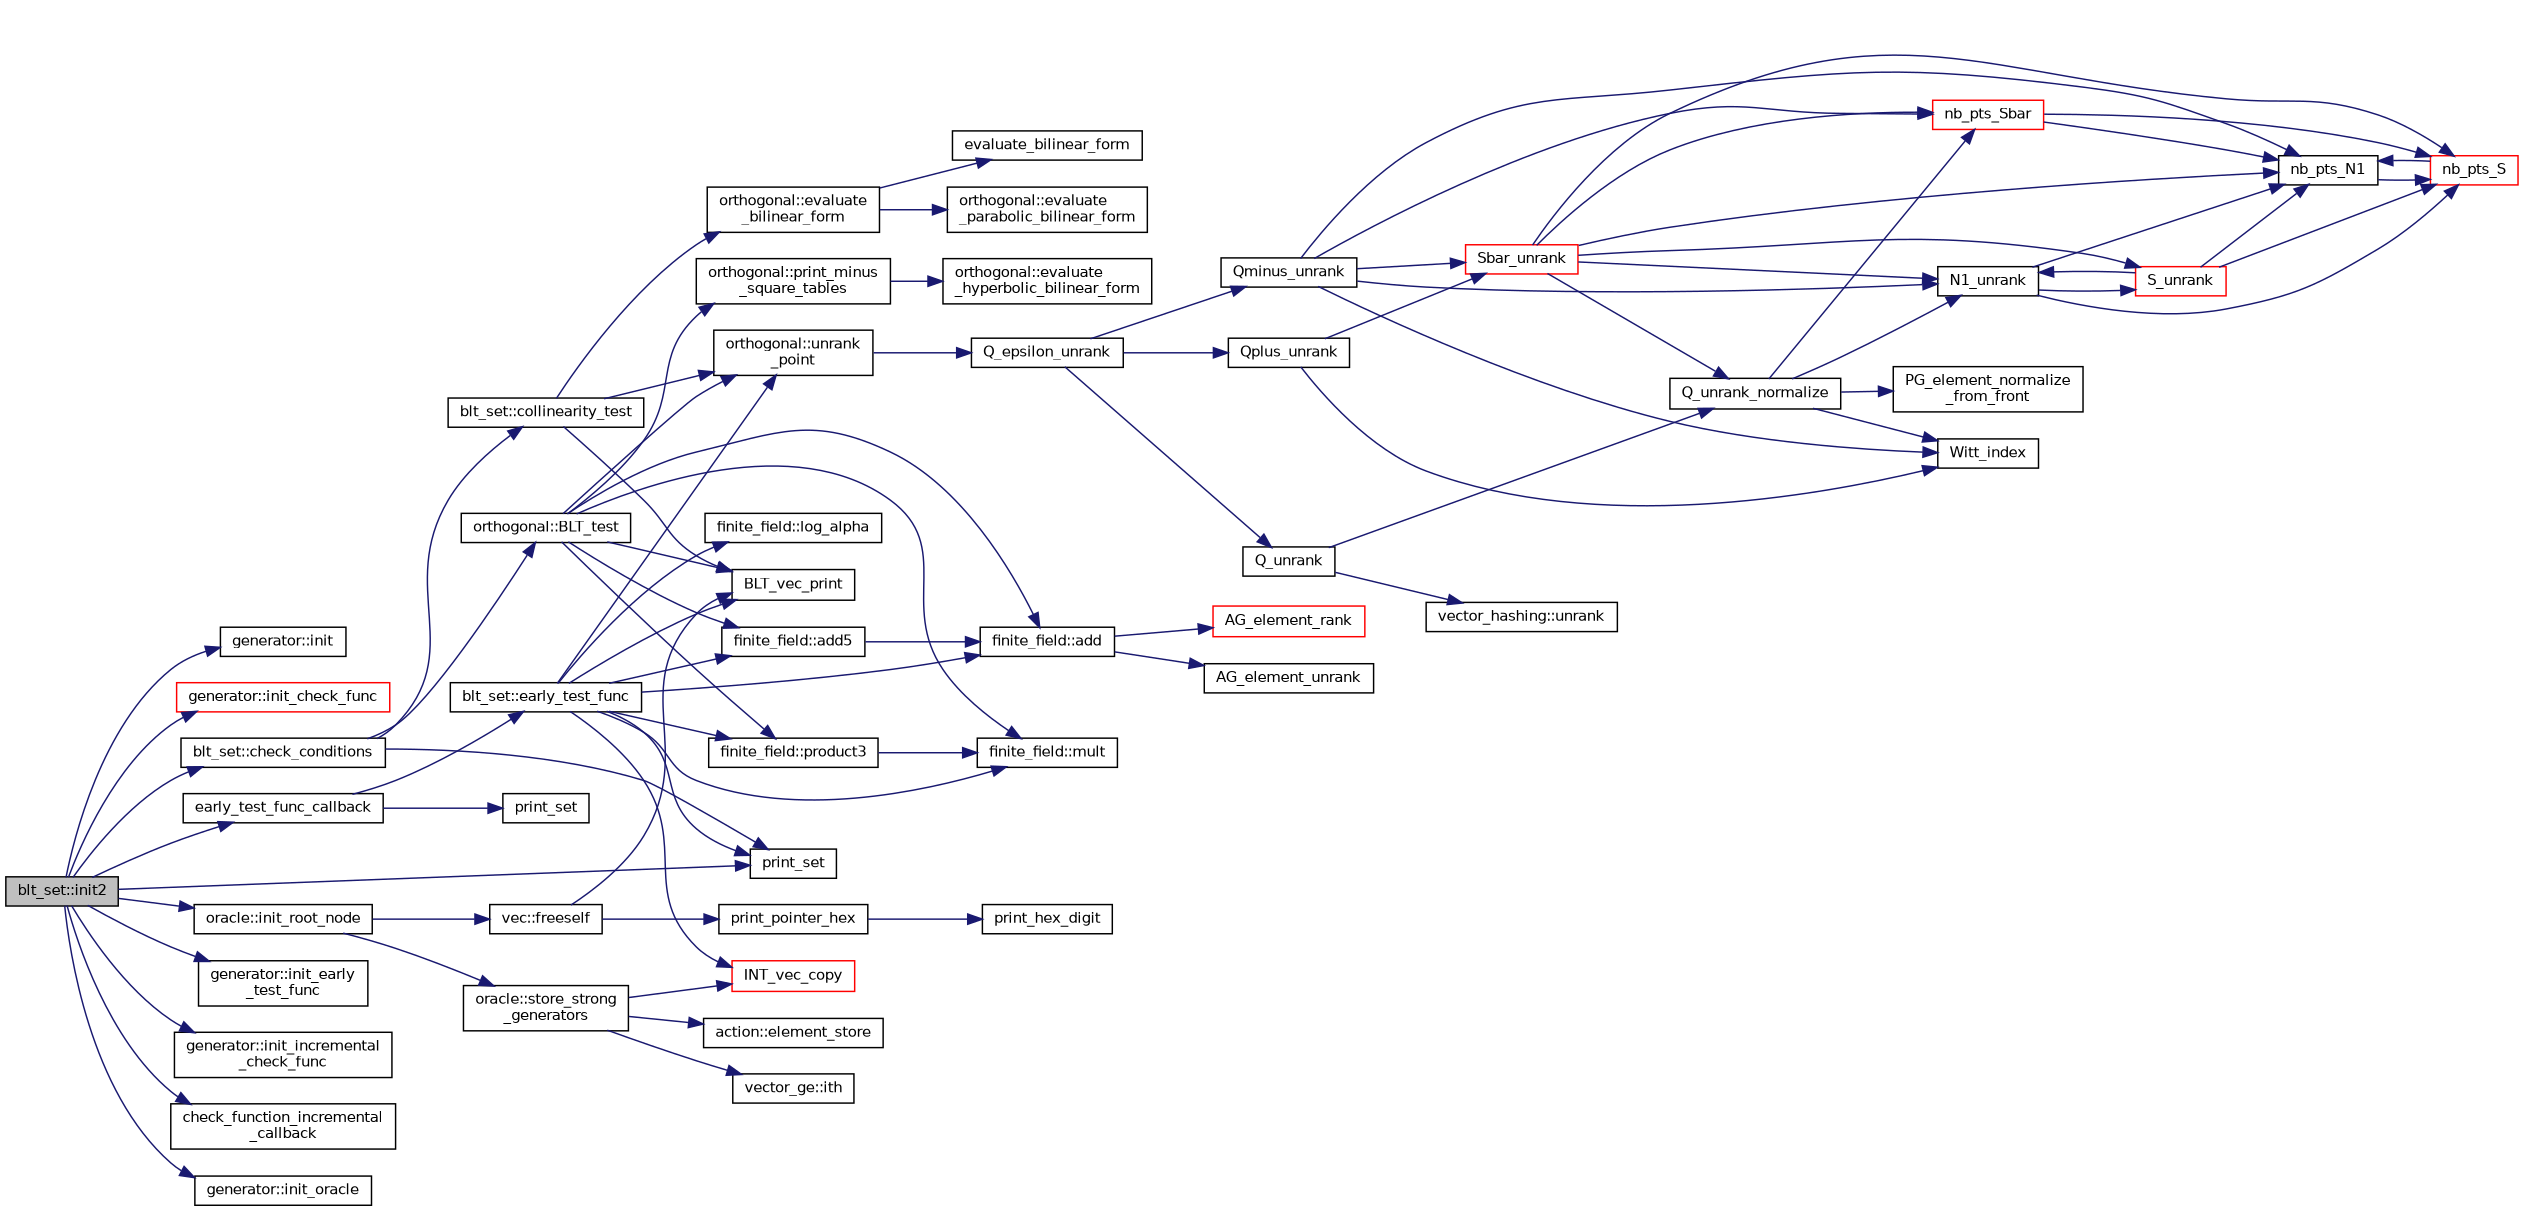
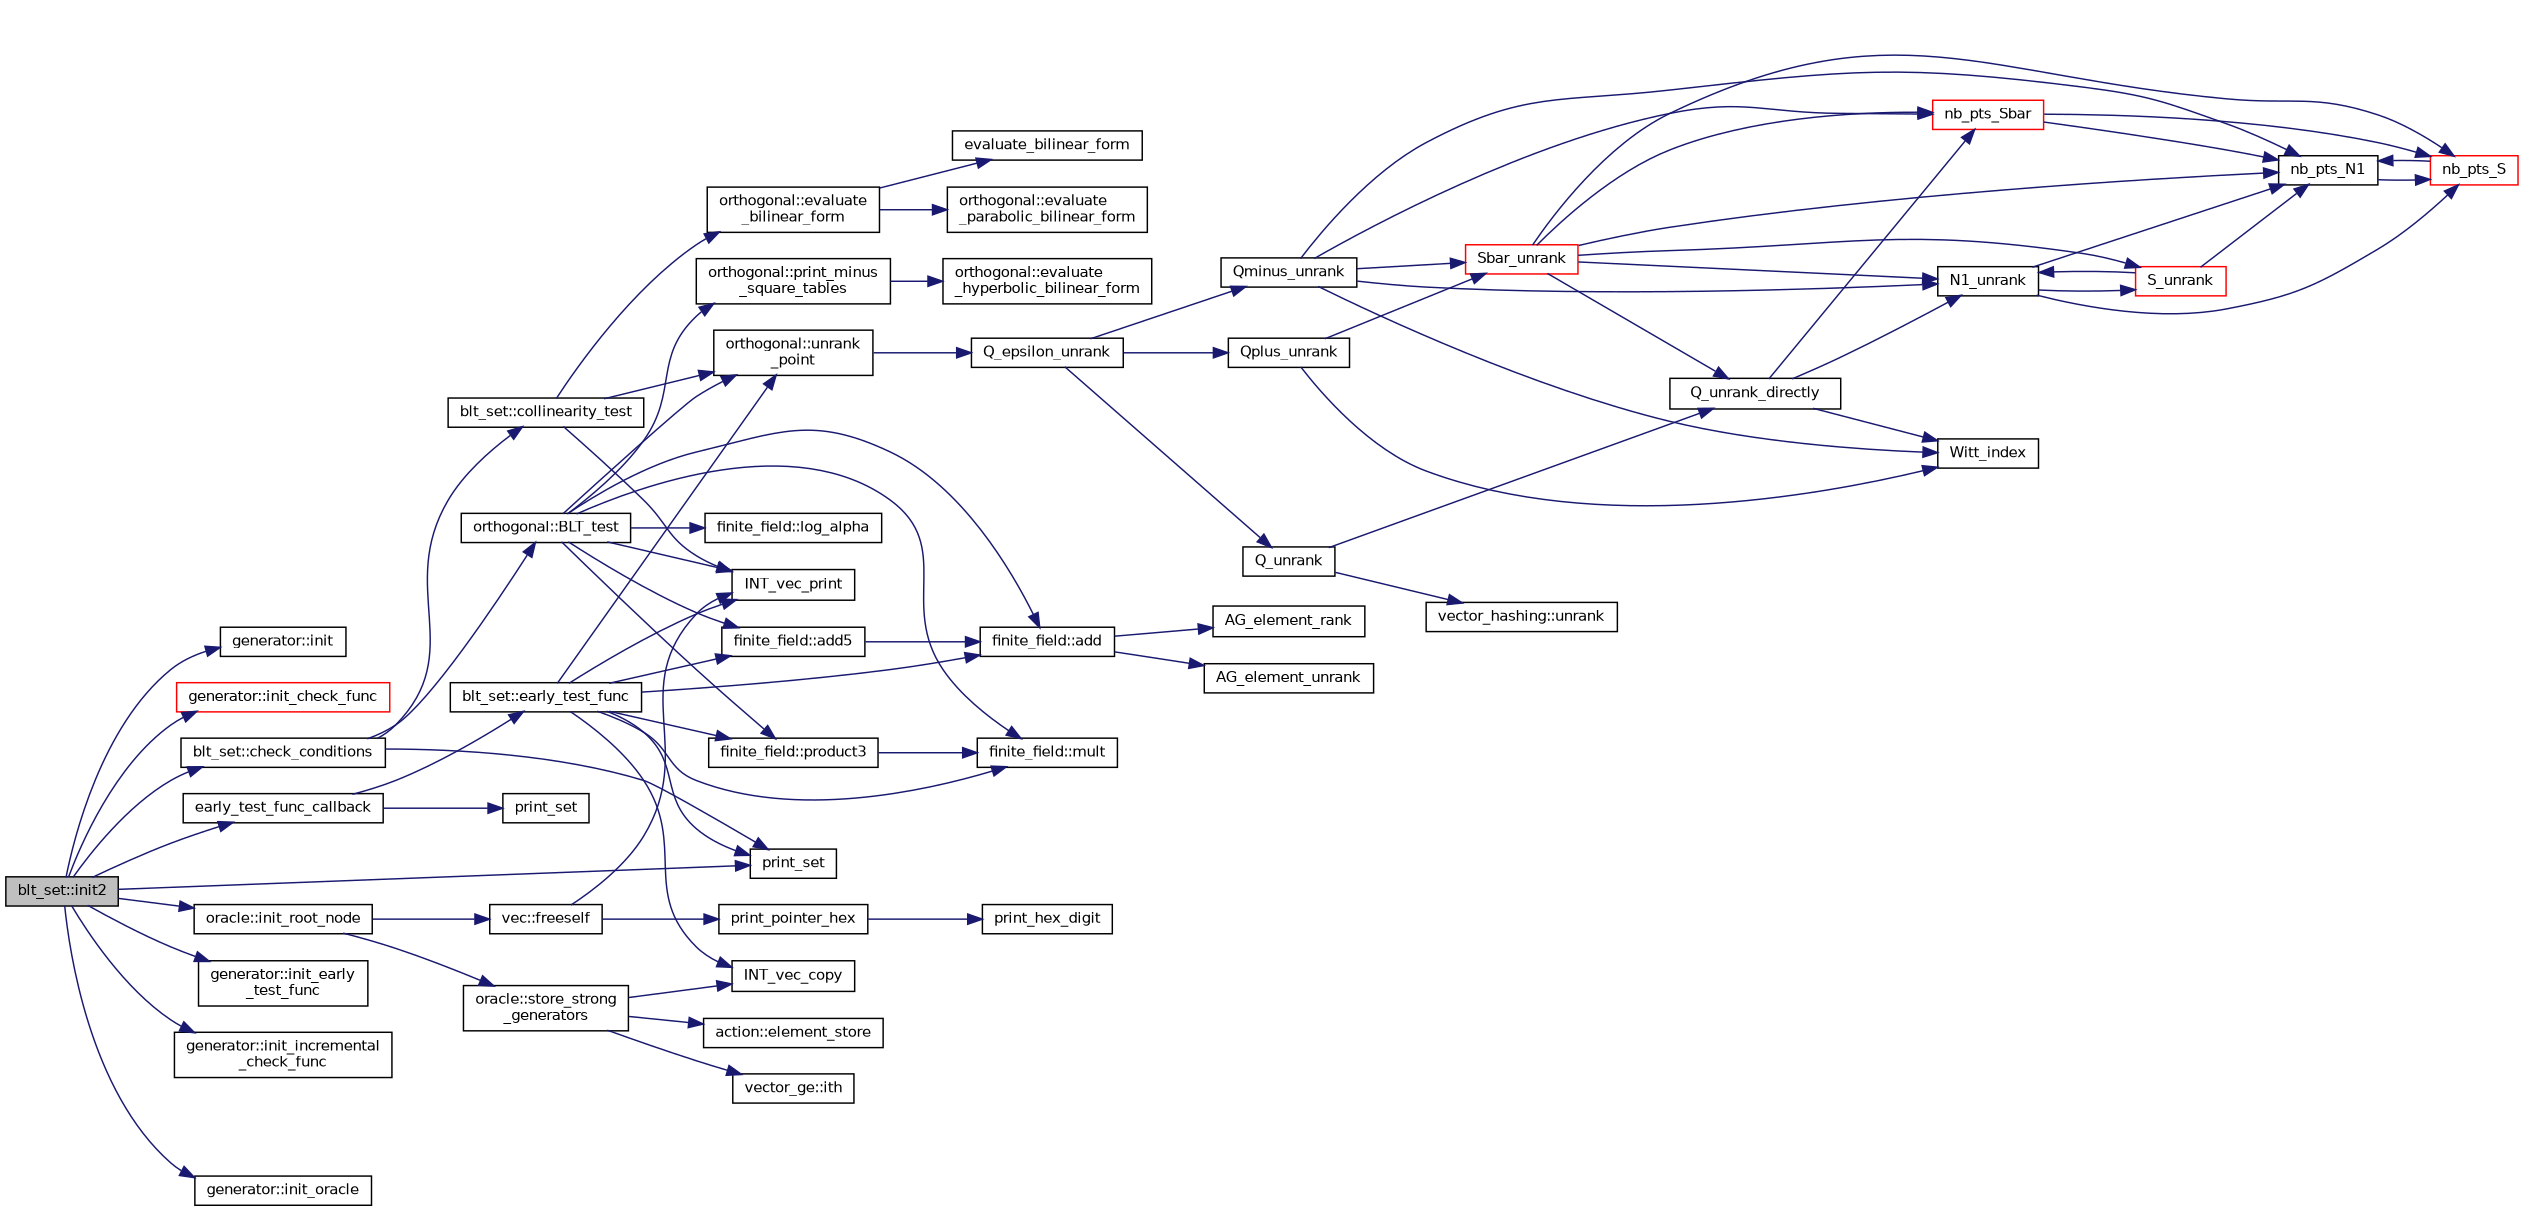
edge "S_unrank" -> "nb_pts_S": removed
node "PG_element_normalize _from_front": removed
node "Q_unrank_normalize": label "Q_unrank_normalize" -> "Q_unrank_directly"
node "BLT_vec_print": label "BLT_vec_print" -> "INT_vec_print"
edge "blt_set::early_test_func" -> "finite_field::log_alpha": now "orthogonal::BLT_test" -> "finite_field::log_alpha"
node "AG_element_rank": color red -> black
node "INT_vec_copy": color red -> black
node "check_function_incremental _callback": removed
